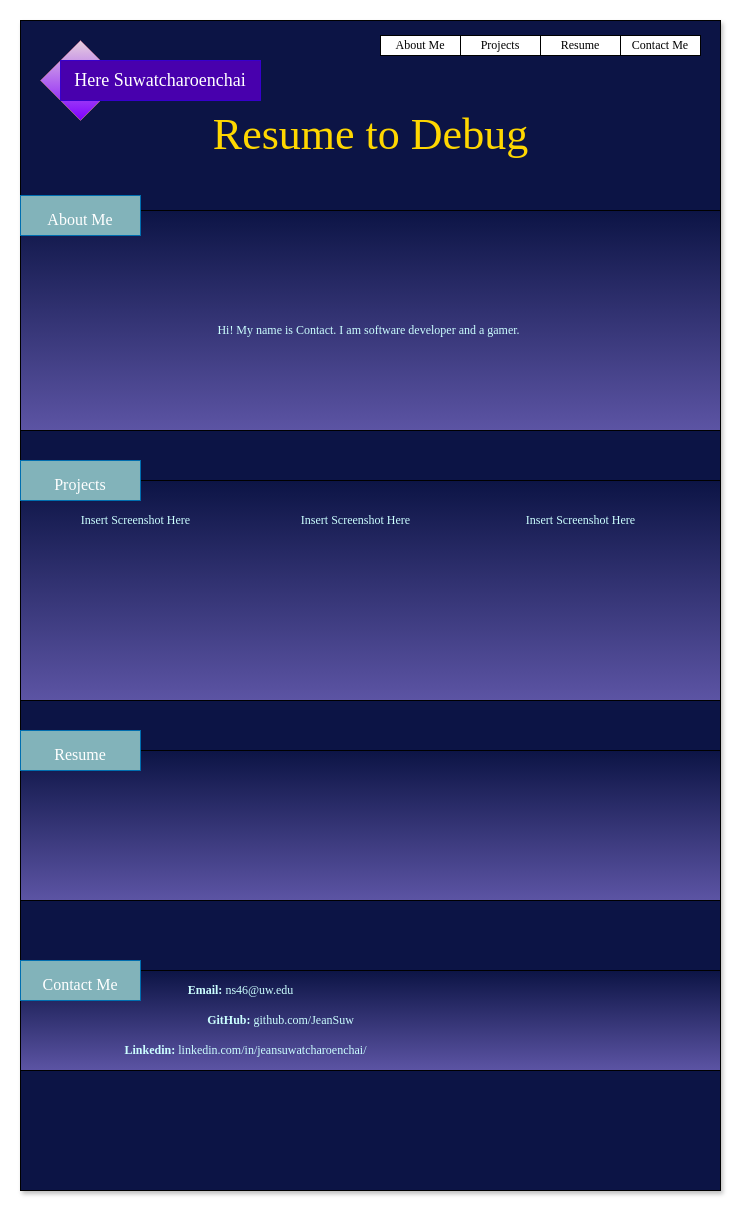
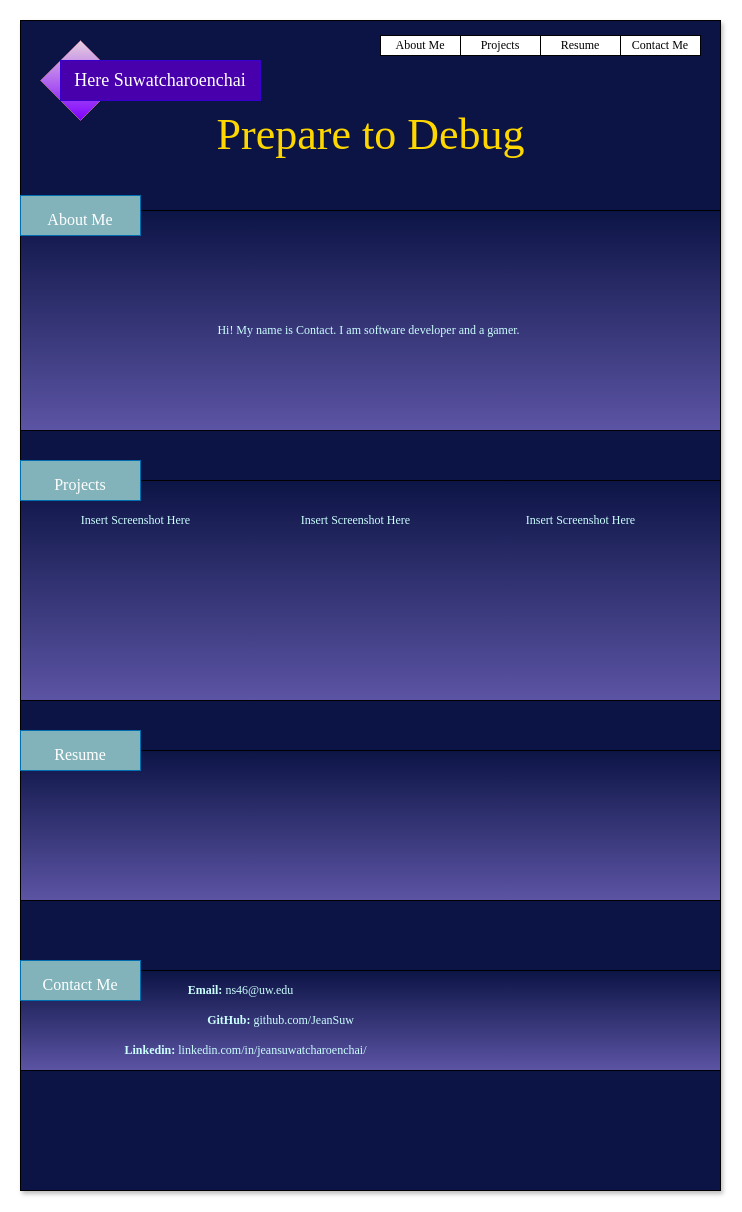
node "Resume to Debug": label "Resume to Debug" -> "Prepare to Debug"
